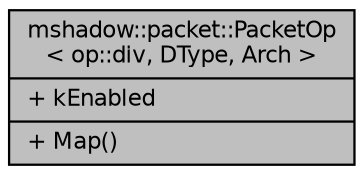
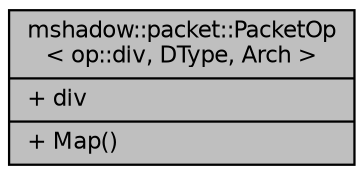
node "mshadow::packet::PacketOp": text "+ kEnabled" -> "+ div"
